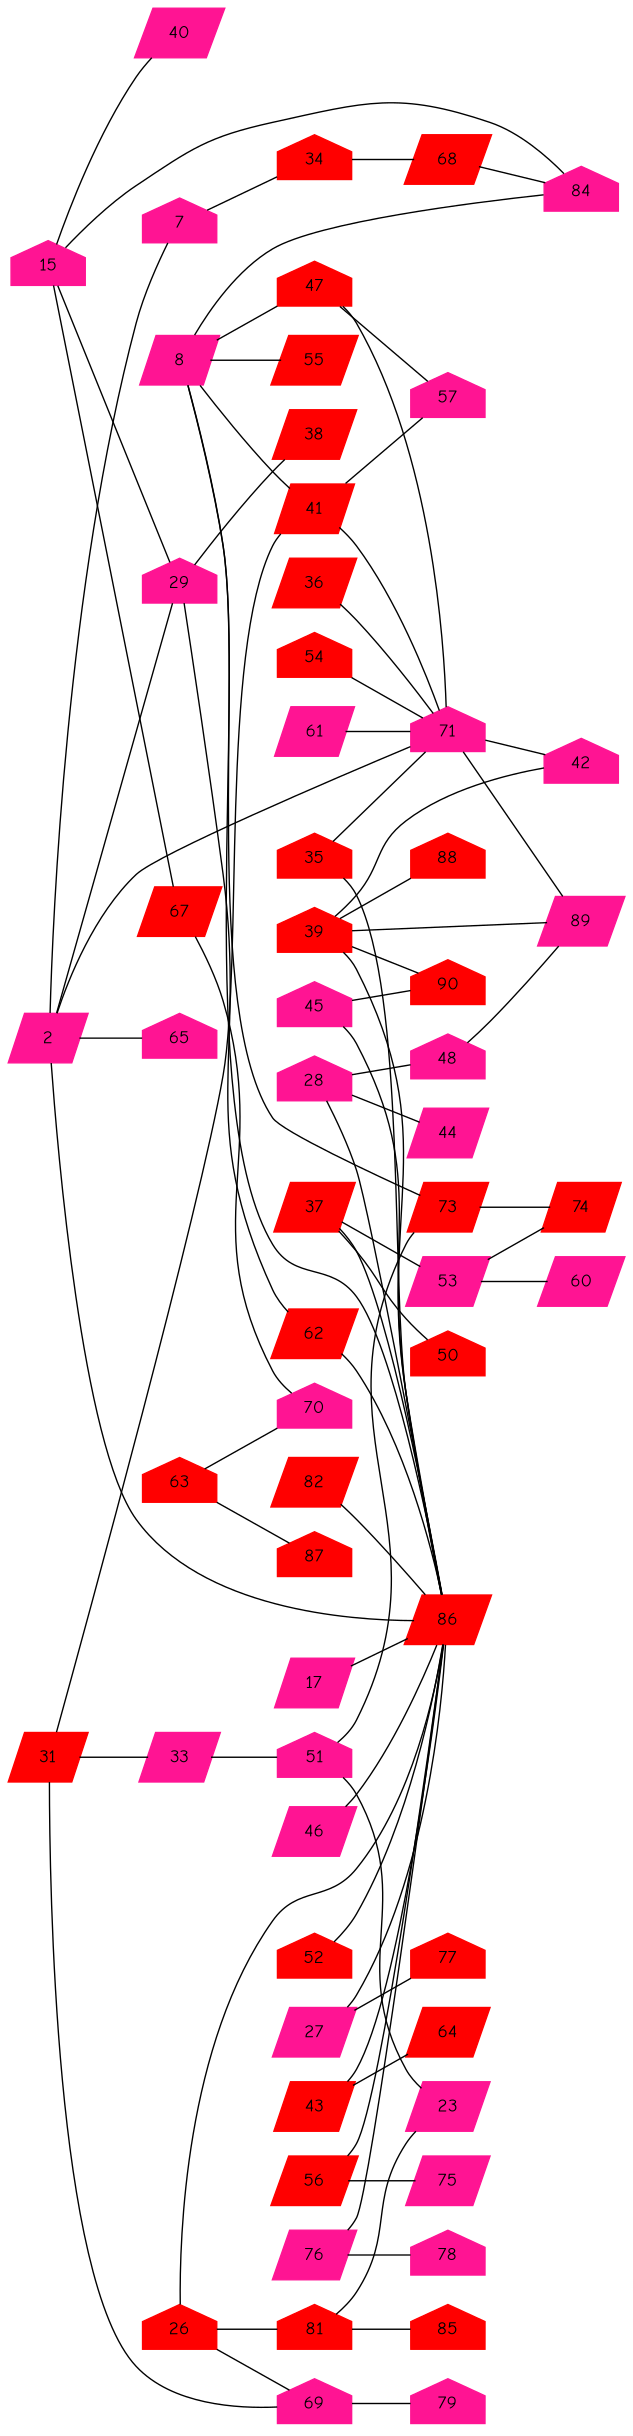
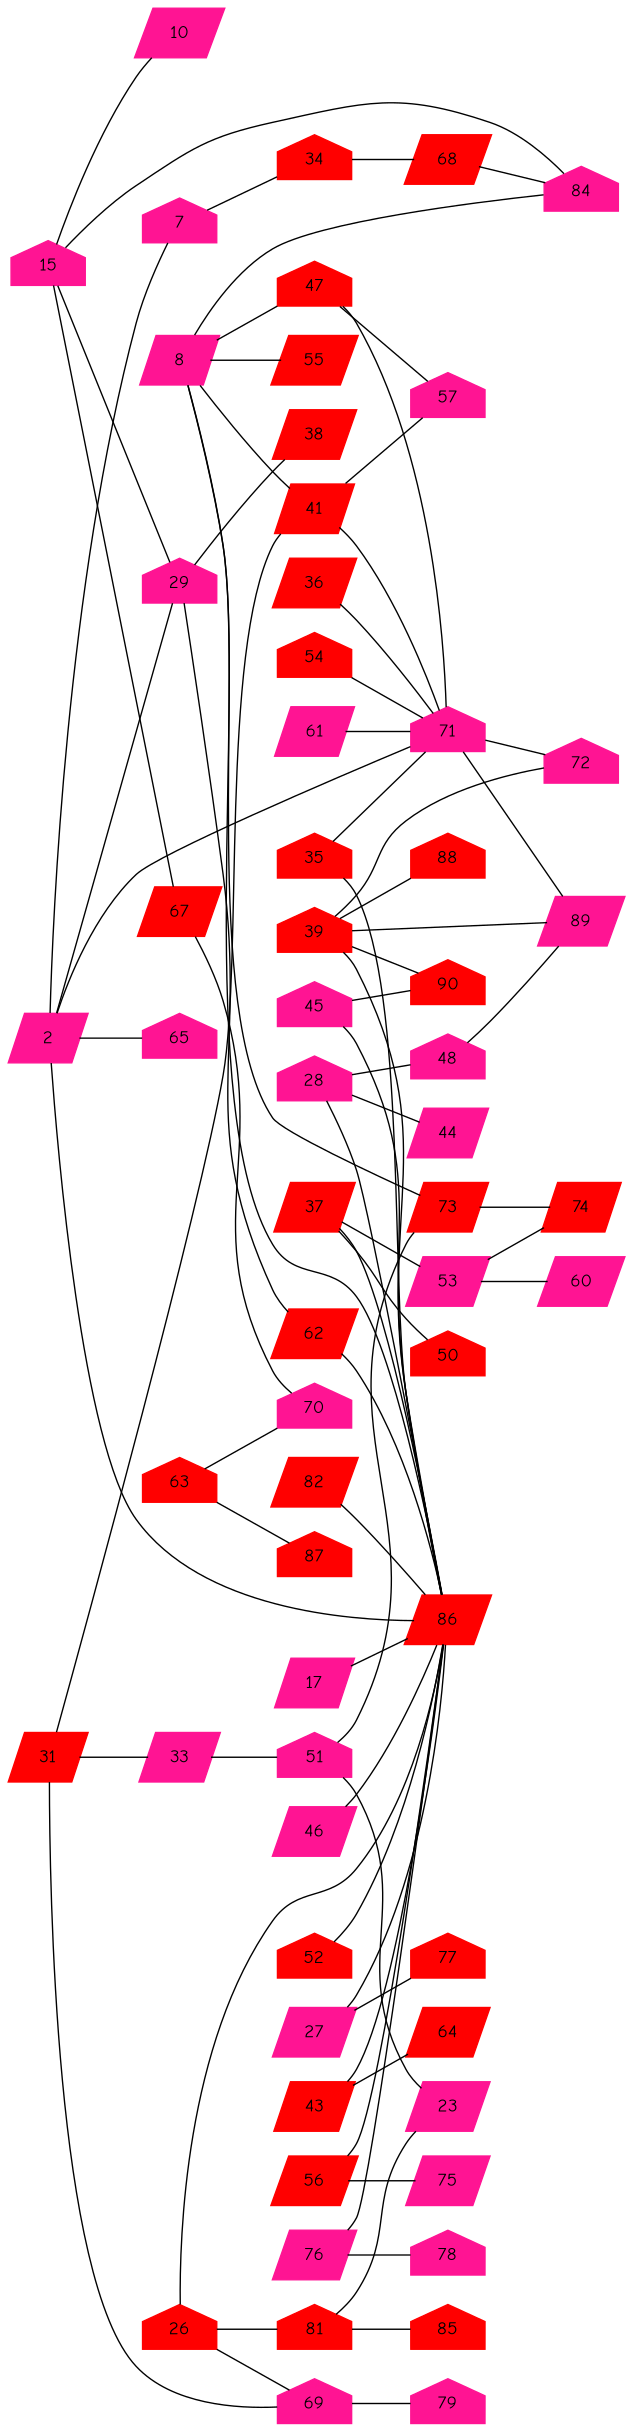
node "40": label "40" -> "10"
node "42": label "42" -> "72"
